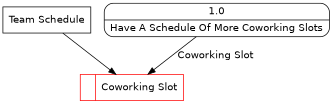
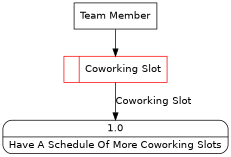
node "Team Schedule": label "Team Schedule" -> "Team Member"
edge "1.0" -> "Coworking Slot": reversed
